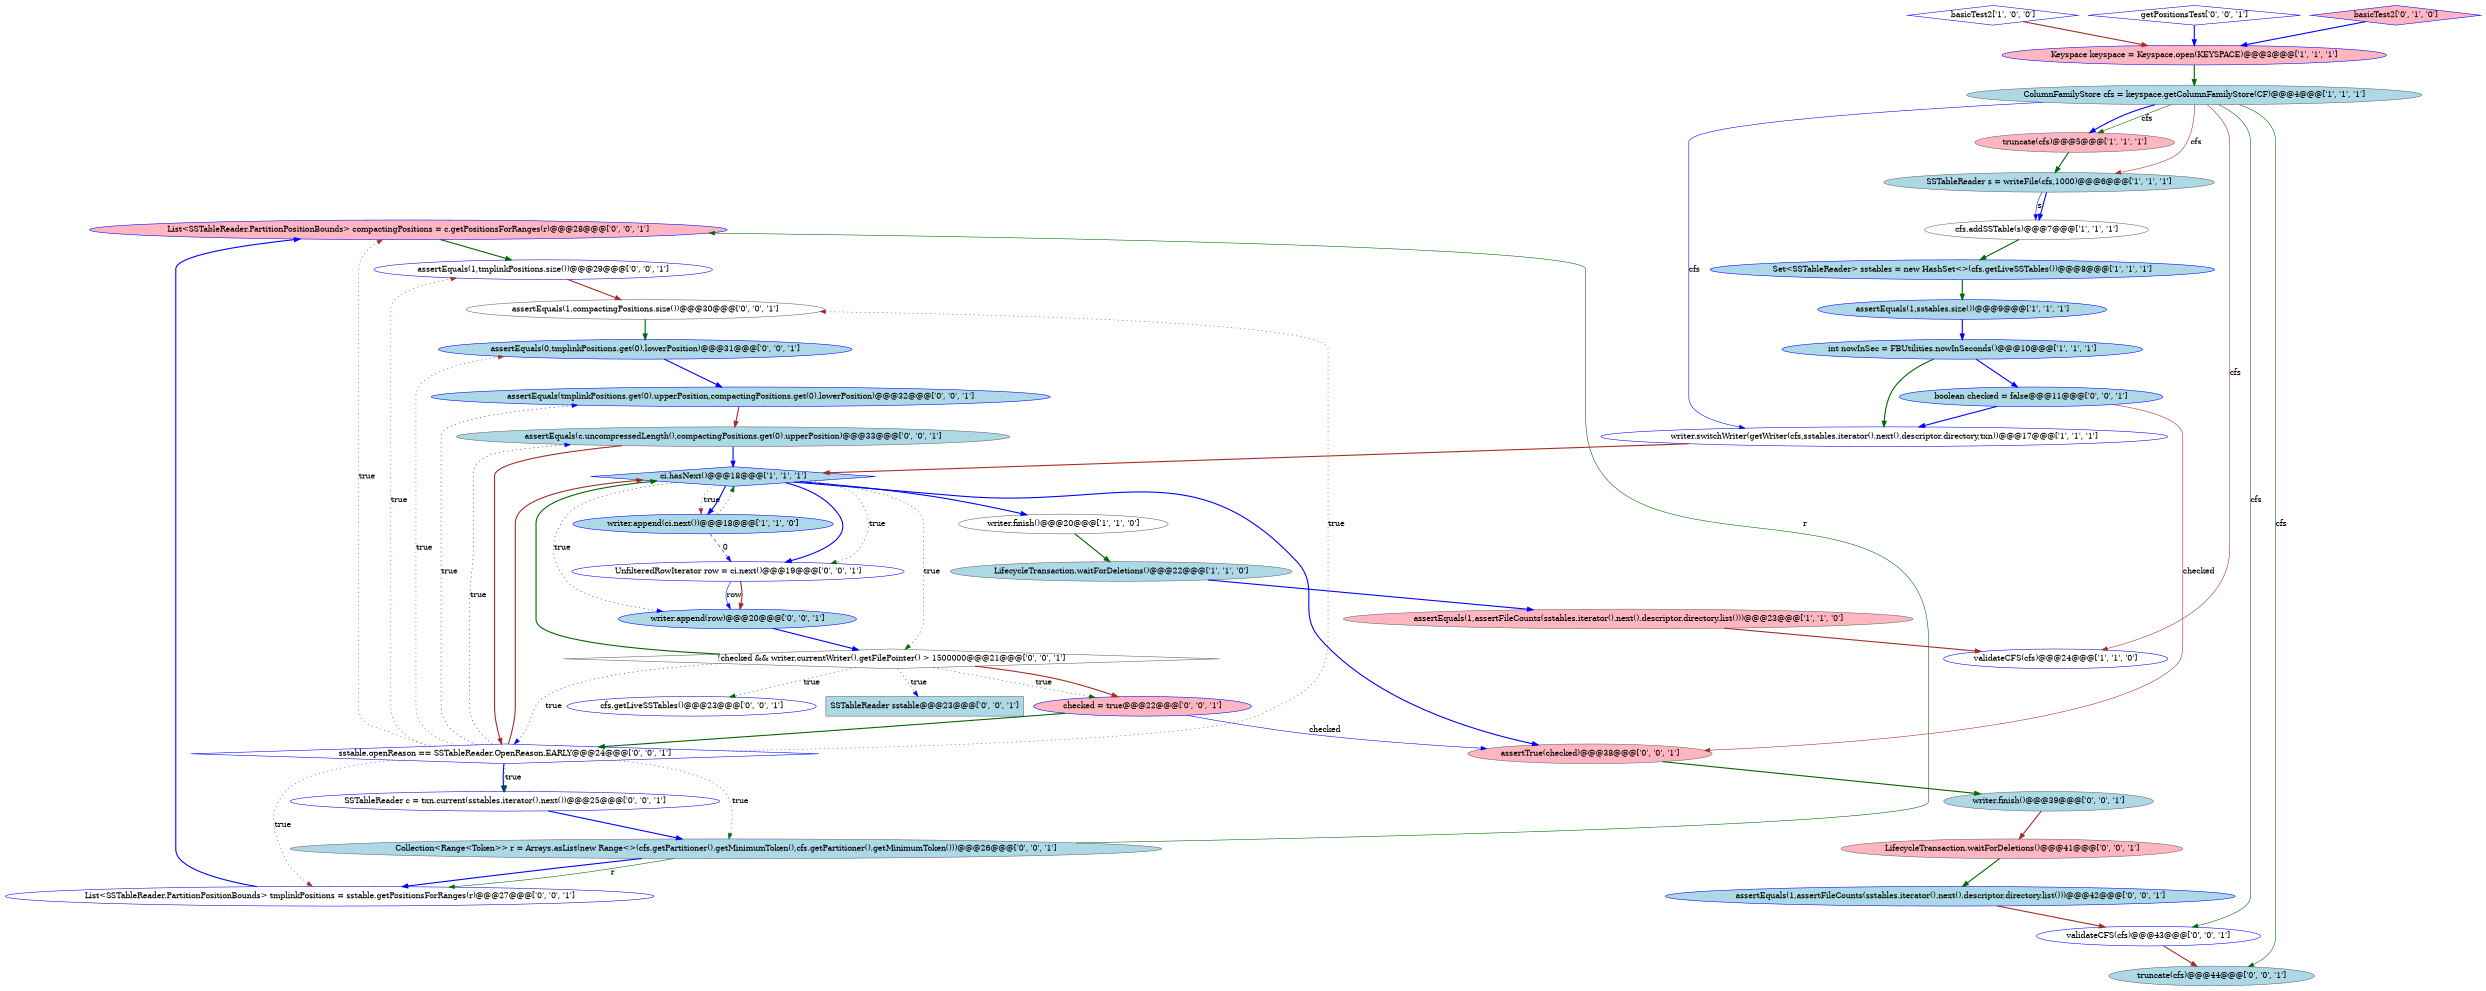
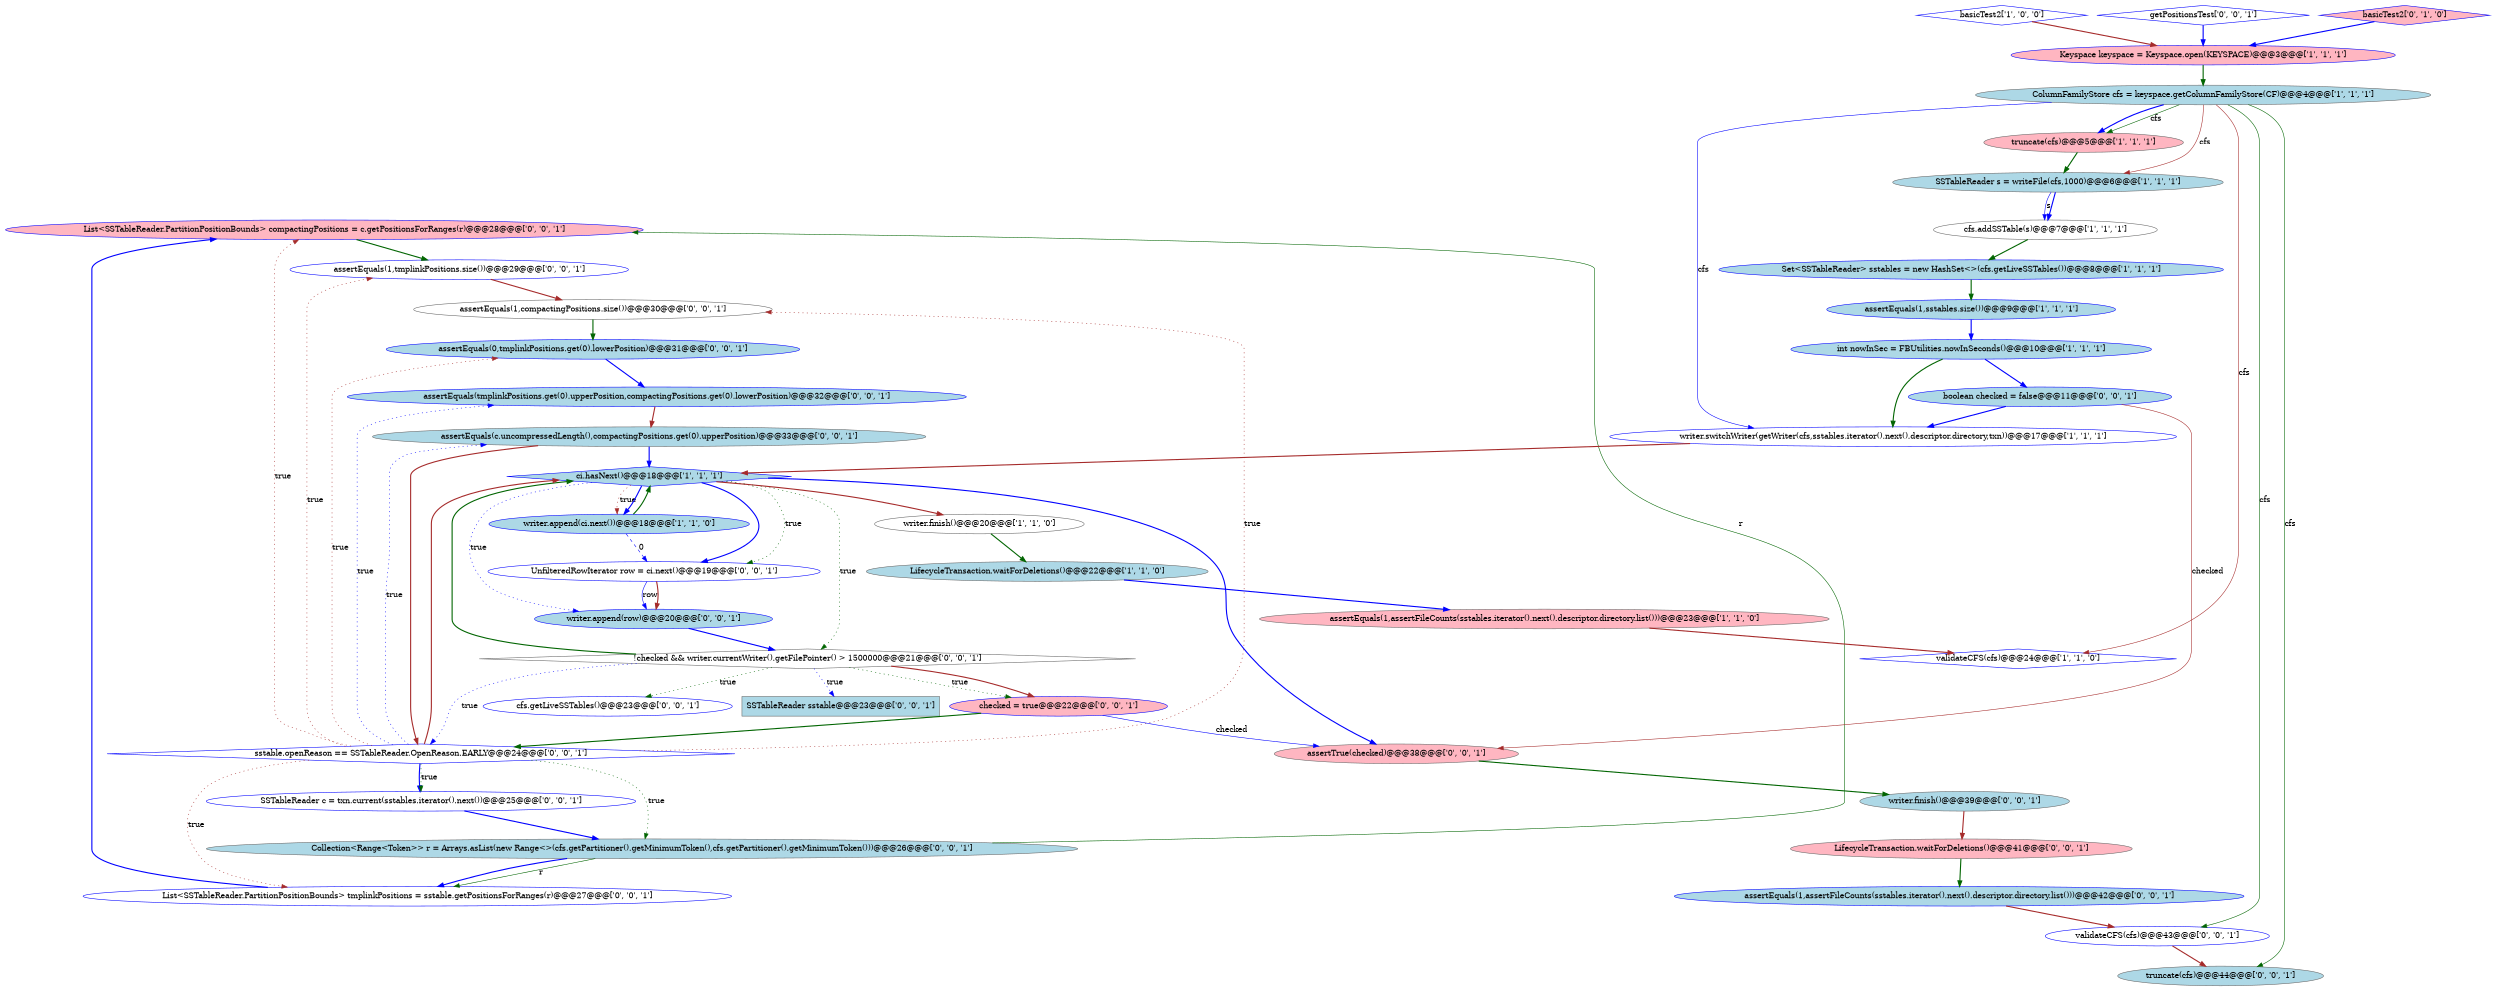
edge "ci.hasNext()@@@18@@@['1', '1', '1']" -> "writer.finish()@@@20@@@['1', '1', '0']": color blue -> brown
edge "writer.append(ci.next())@@@18@@@['1', '1', '0']" -> "ci.hasNext()@@@18@@@['1', '1', '1']": style dotted -> bold
node "validateCFS(cfs)@@@24@@@['1', '1', '0']": shape ellipse -> diamond
